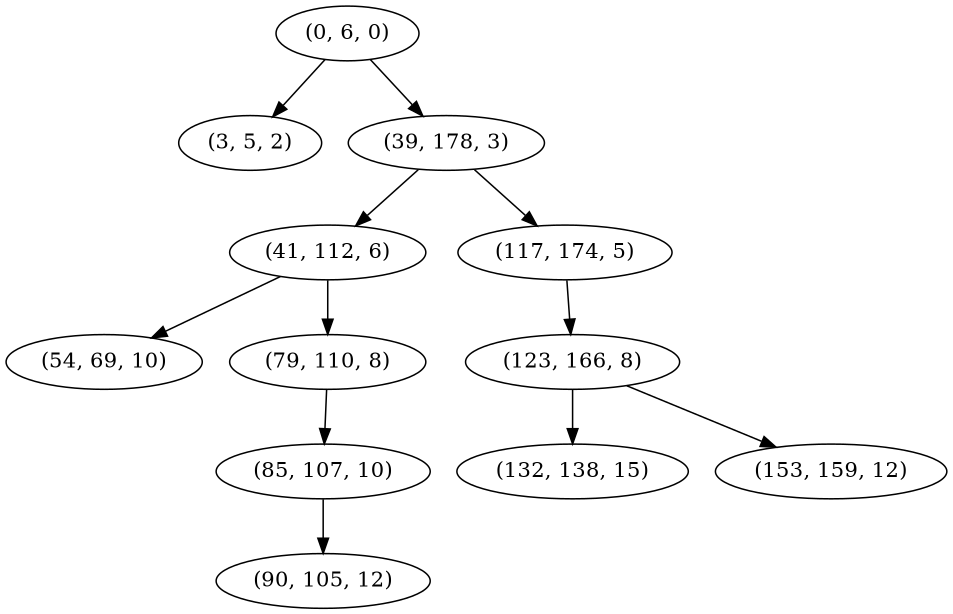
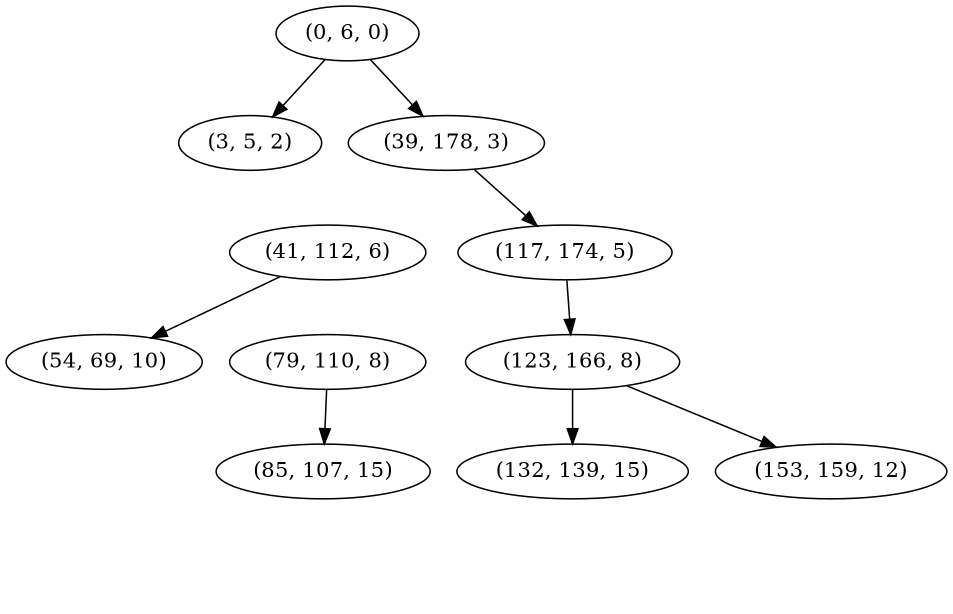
edge "(39, 178, 3)" -> "(41, 112, 6)": removed
edge "(41, 112, 6)" -> "(79, 110, 8)": removed
node "(85, 107, 10)": label "(85, 107, 10)" -> "(85, 107, 15)"
node "(132, 138, 15)": label "(132, 138, 15)" -> "(132, 139, 15)"
node "(90, 105, 12)": removed
